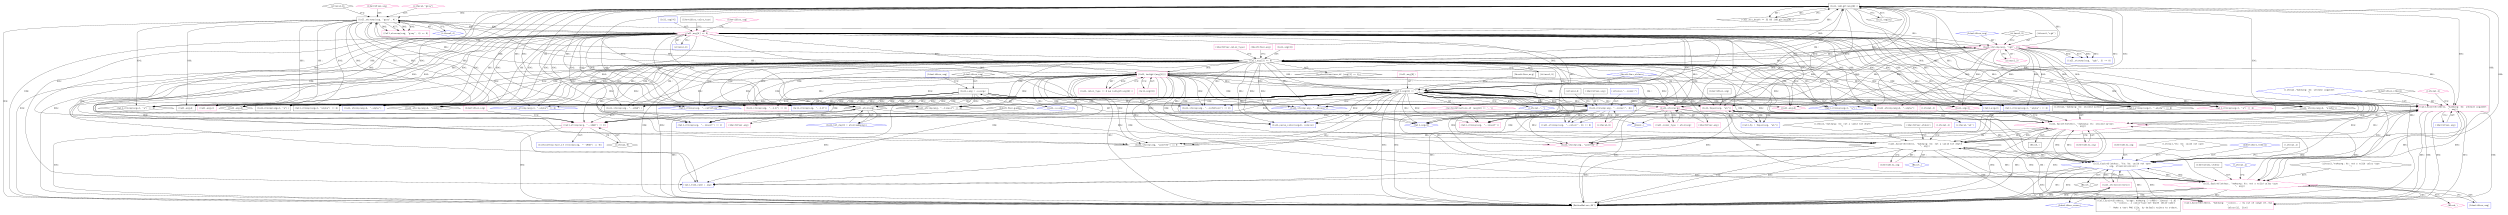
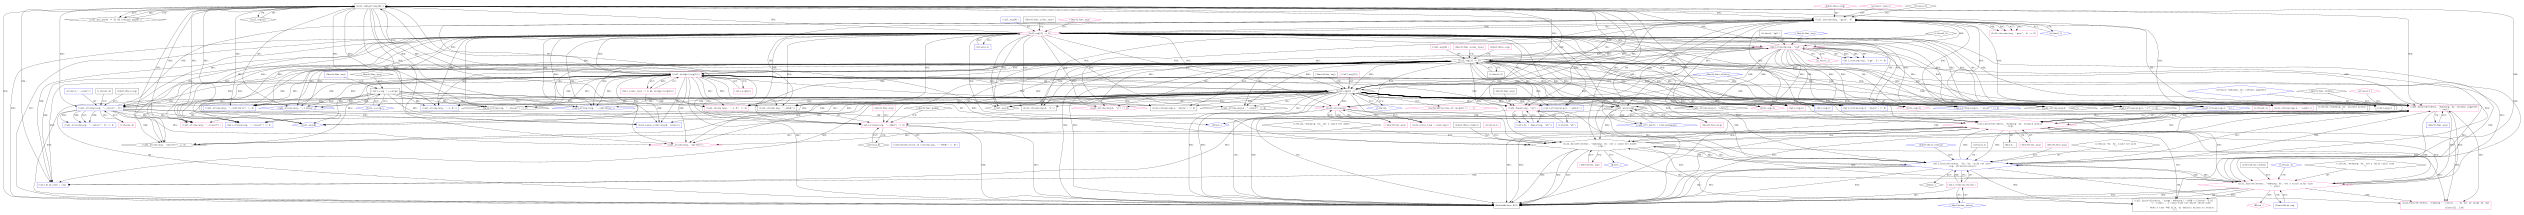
node "(ControlStructure,if (arg[3] == 0))": removed
edge "(Call,arg[3] == 0)" -> "(Call,parse_color(arg+8, colors))": now "(Call,color_type == 8 && isdigit(arg[0]))" -> "(Call,parse_color(arg+8, colors))"
